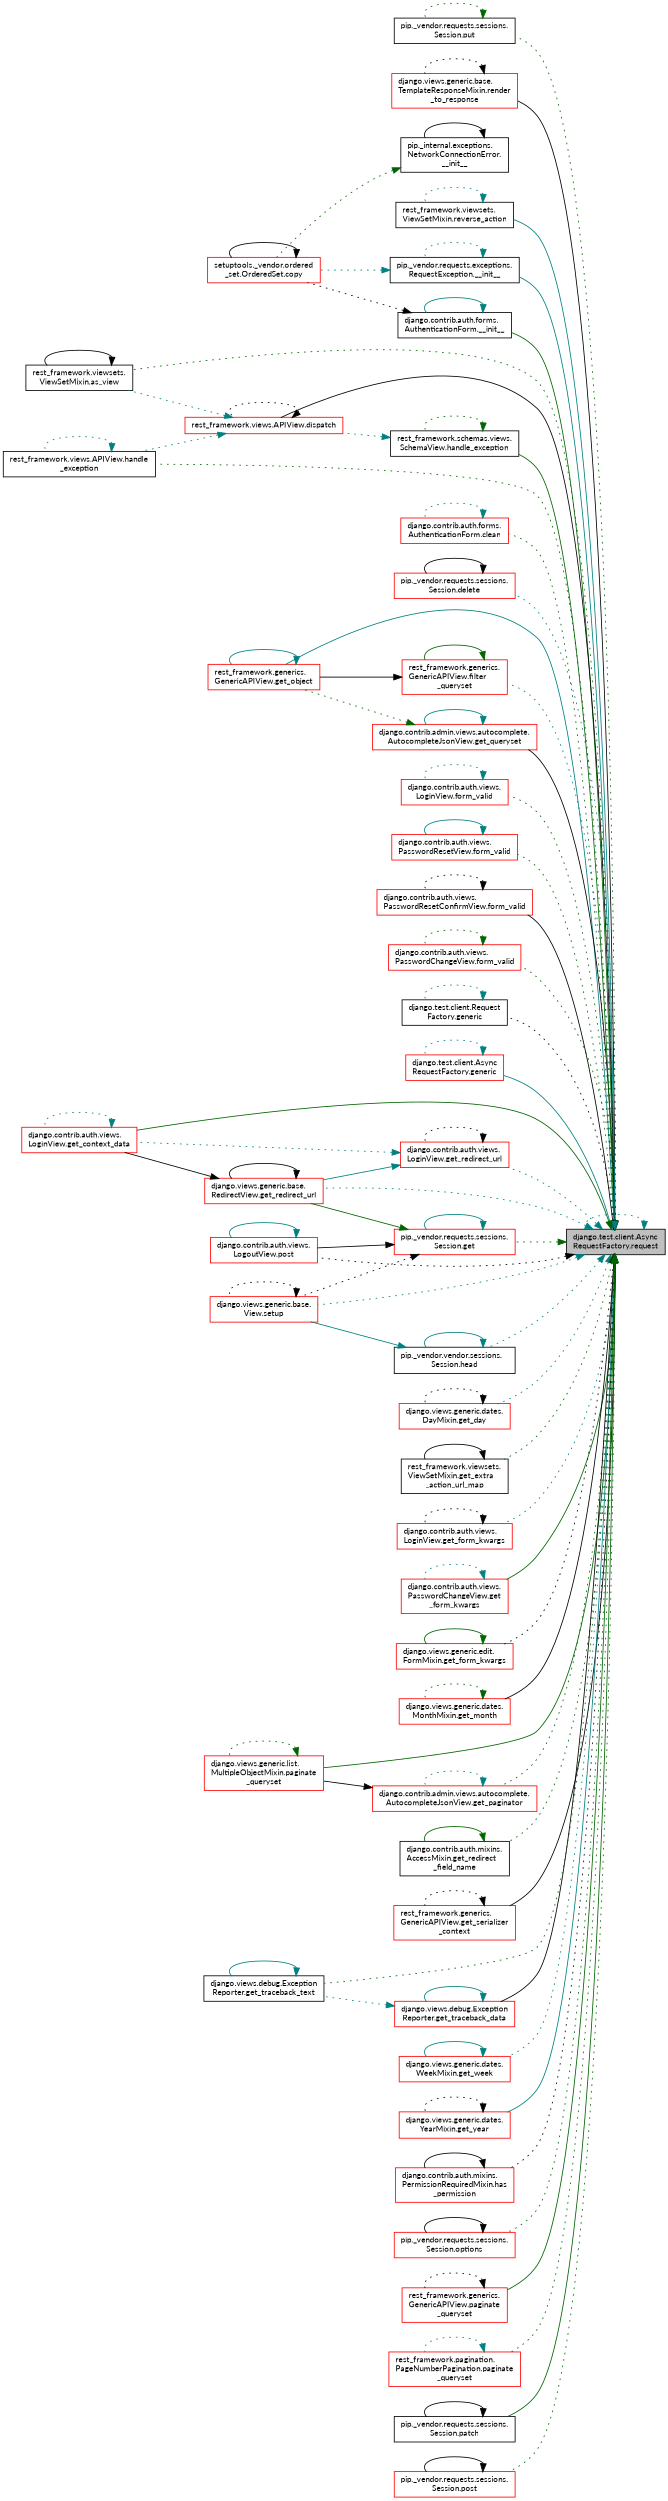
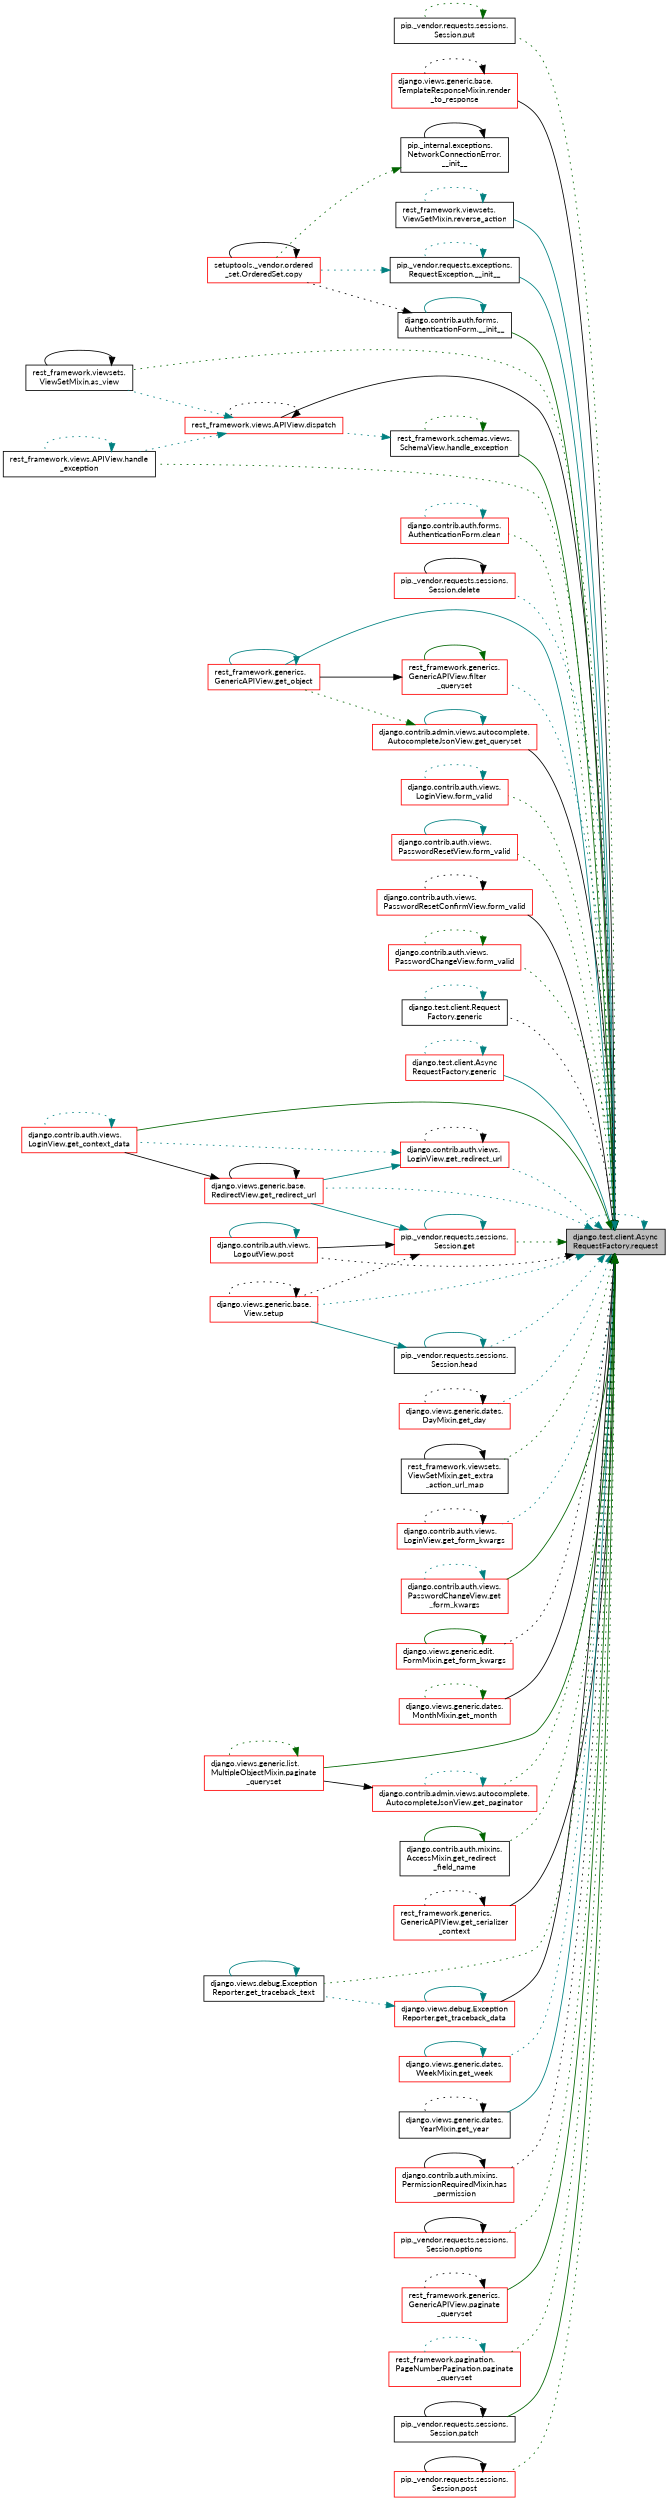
edge "django.views.generic.base. RedirectView.get_redirect_url" -> "pip._vendor.requests.sessions. Session.get": color darkgreen -> teal
node "pip._vendor.vendor.sessions. Session.head": label "pip._vendor.vendor.sessions. Session.head" -> "pip._vendor.requests.sessions. Session.head"
node "django.views.generic.dates. YearMixin.get_year": color red -> black
